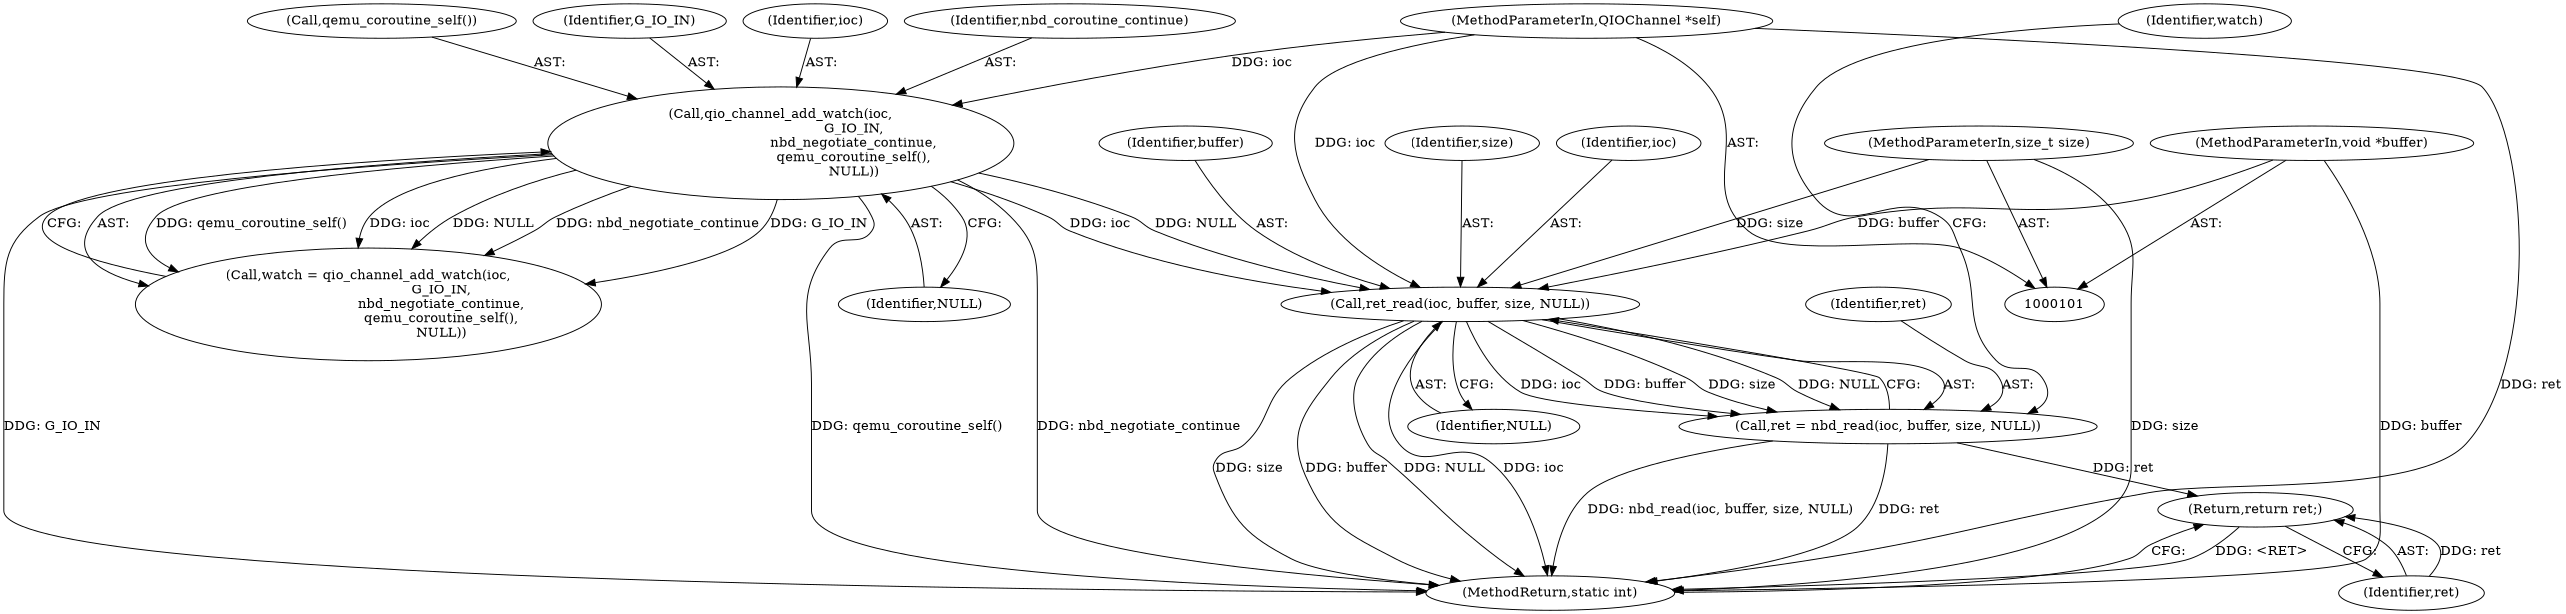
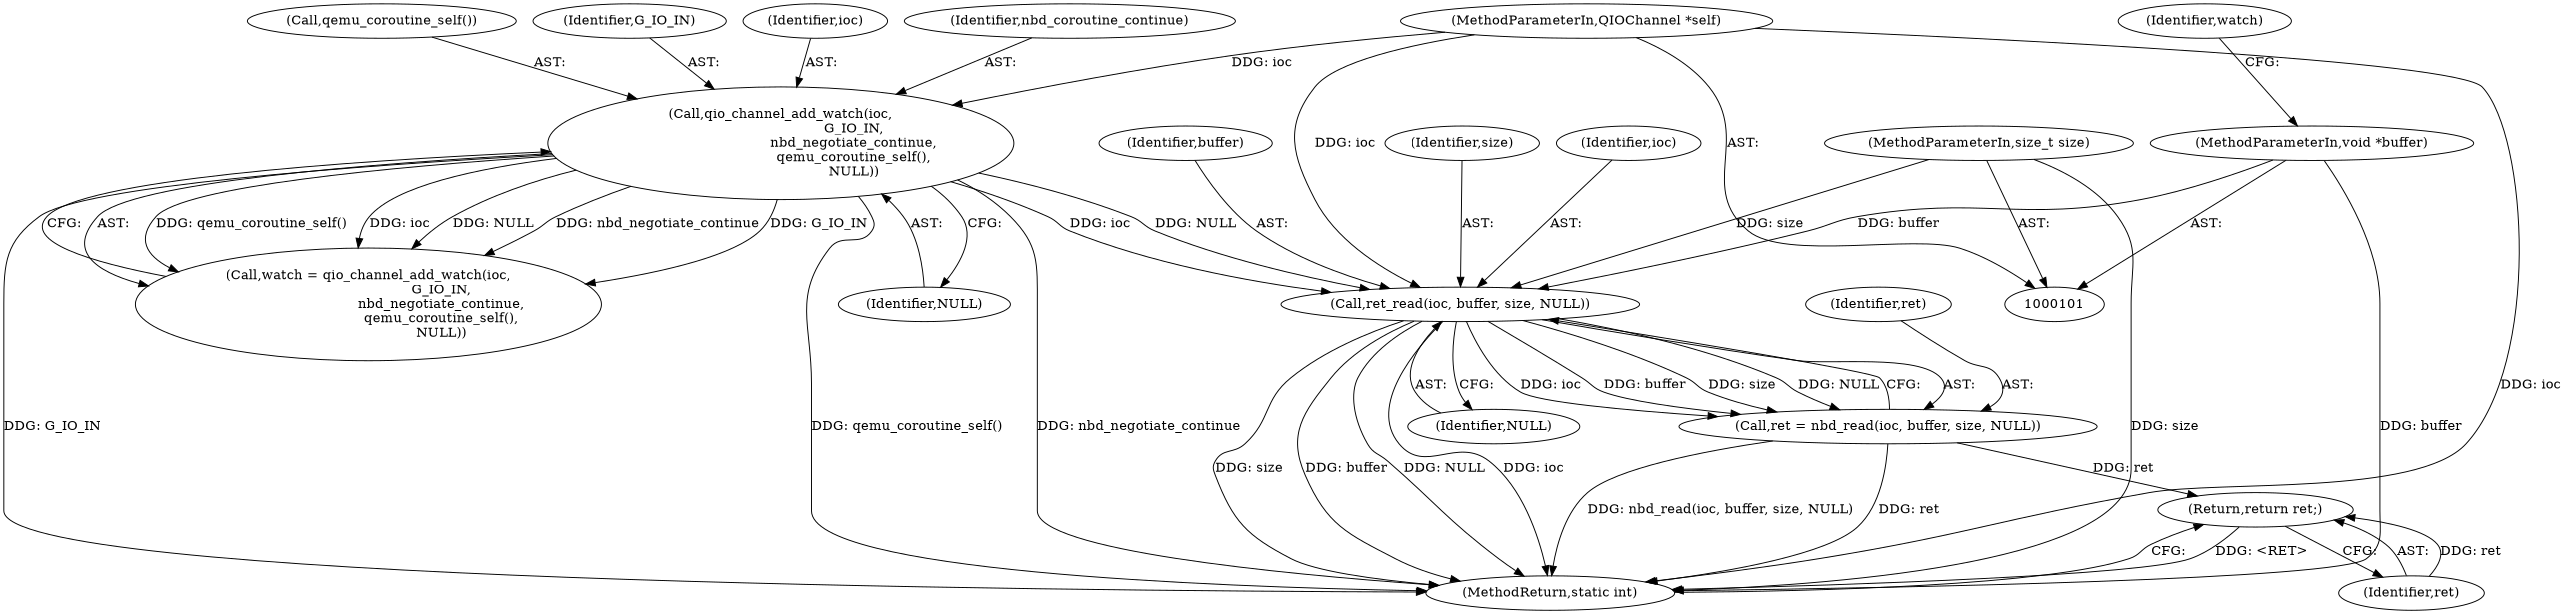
edge "(Identifier,watch)" -> "(Call,ret = nbd_read(ioc, buffer, size, NULL))": now "(Identifier,watch)" -> "(MethodParameterIn,void *buffer)"
edge "(MethodParameterIn,QIOChannel *self)" -> "(MethodReturn,static int)": label "DDG: ret" -> "DDG: ioc"
